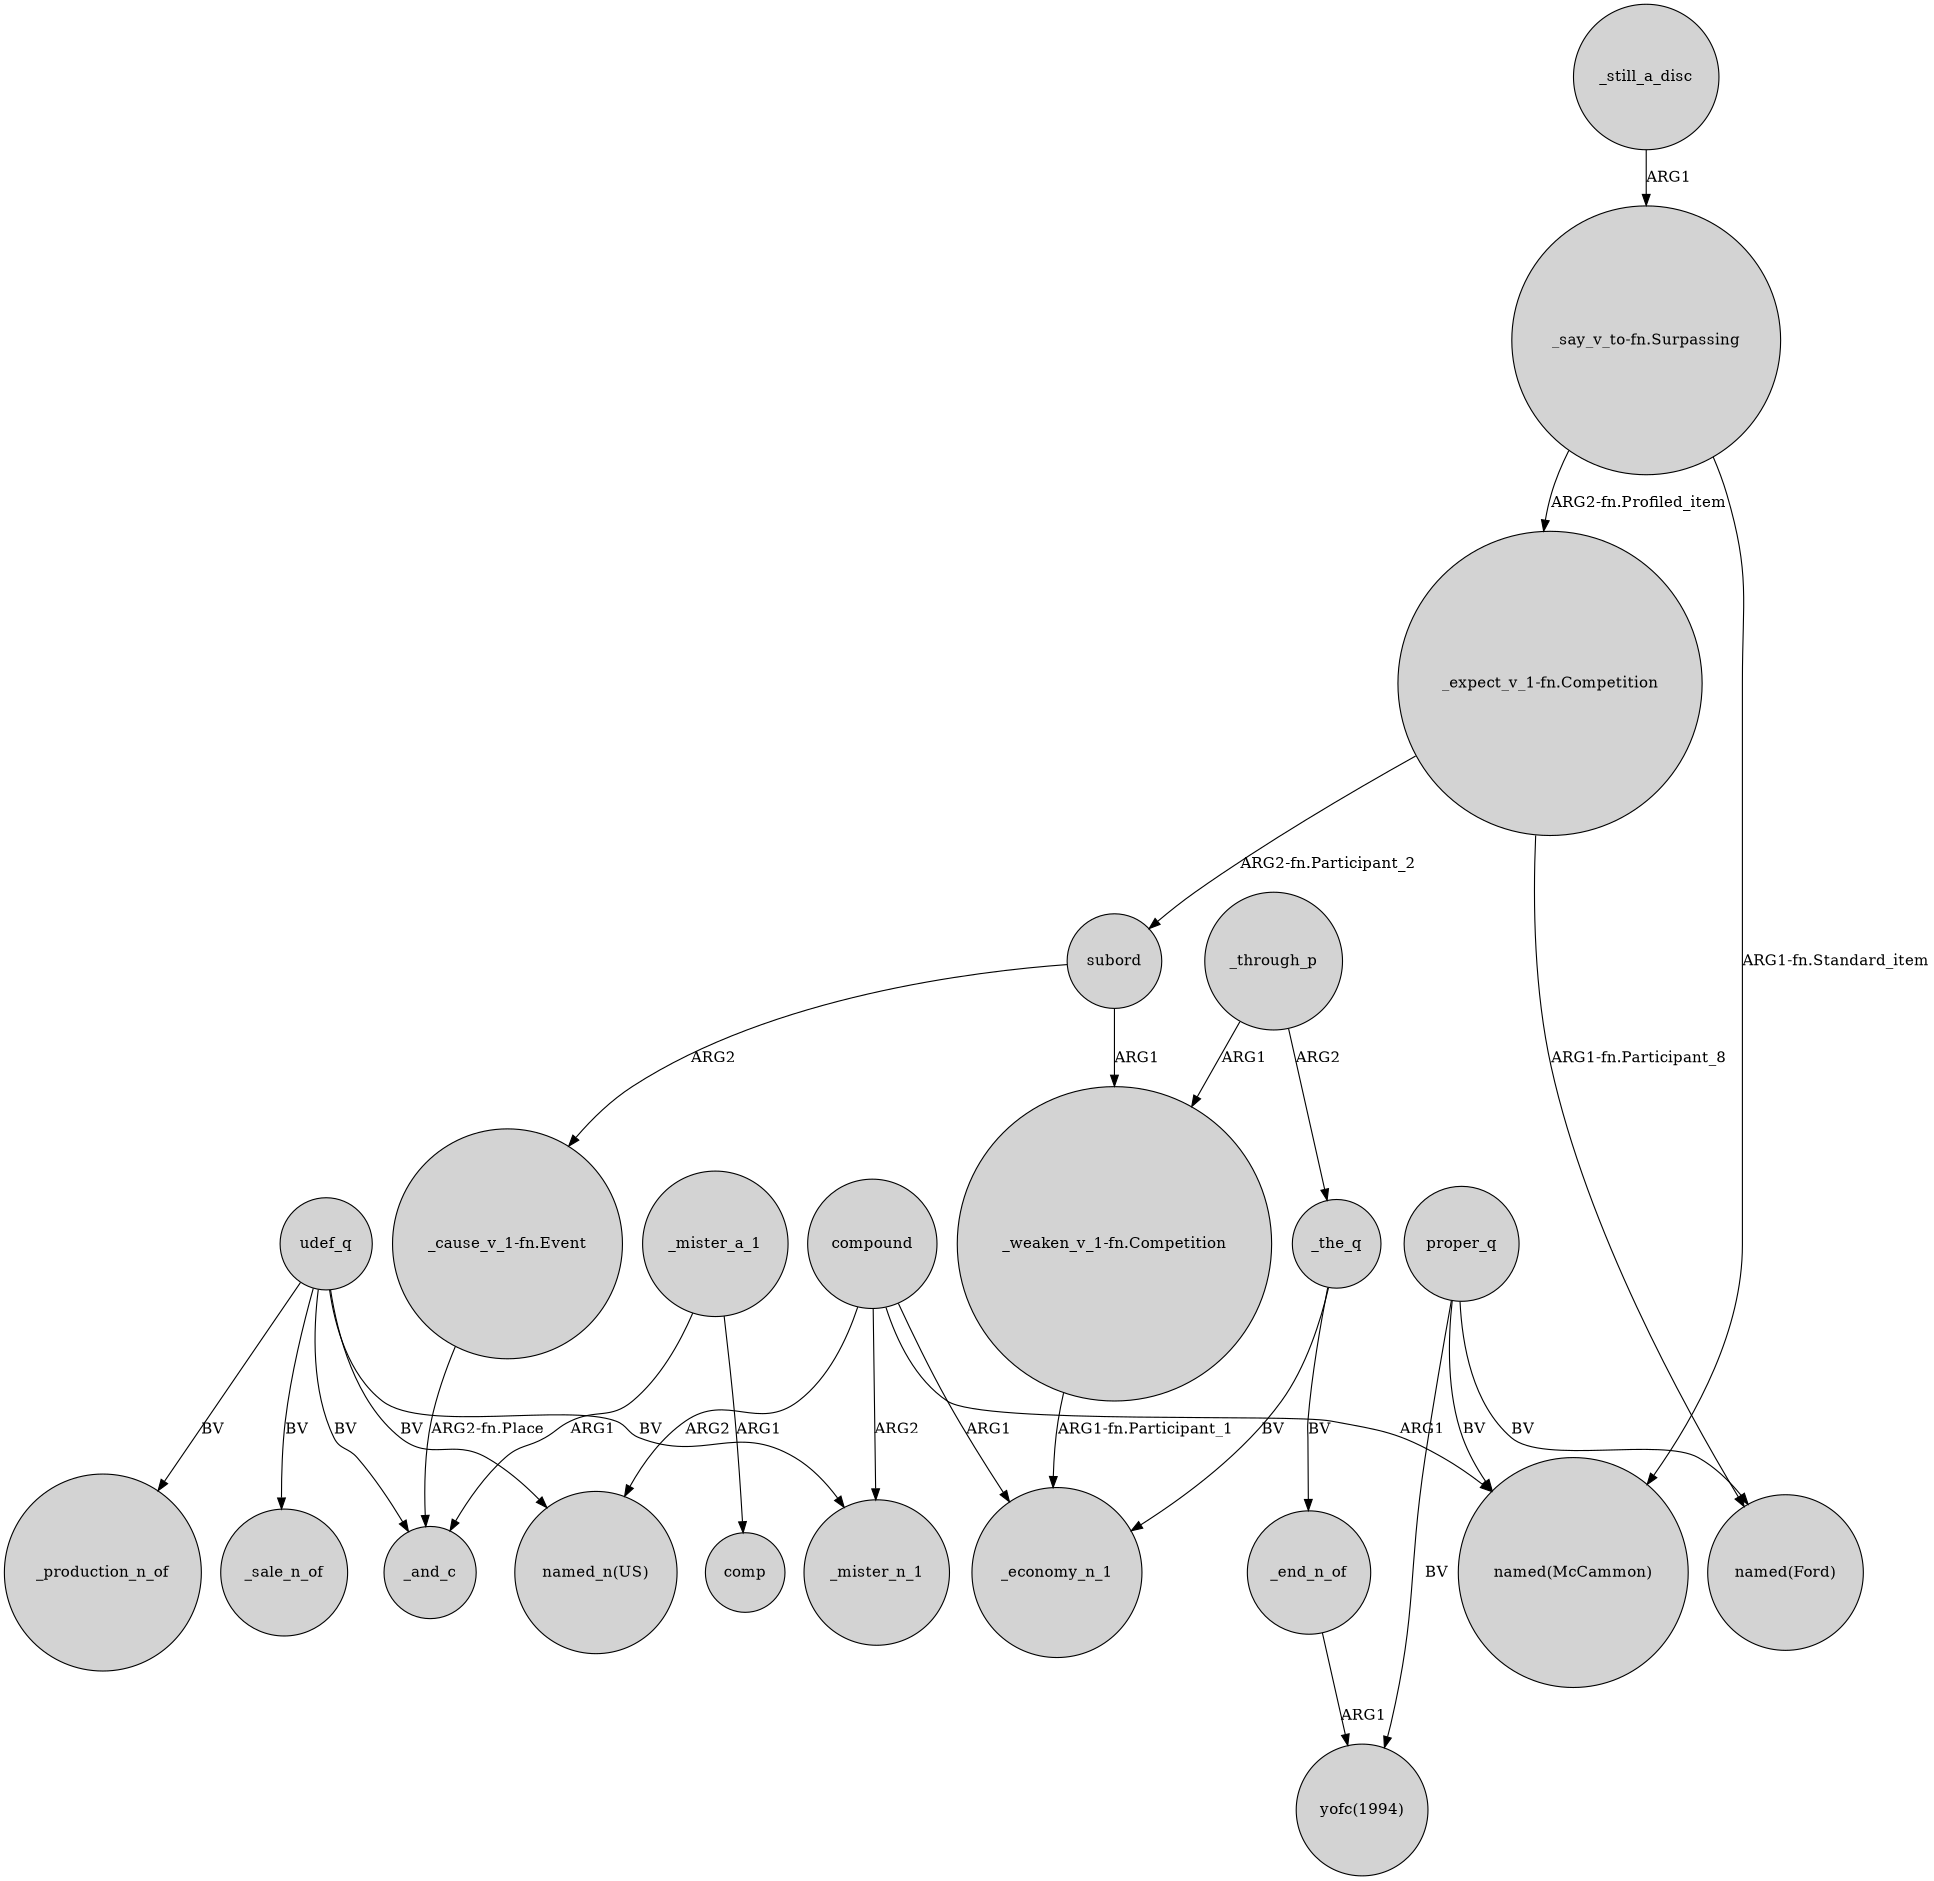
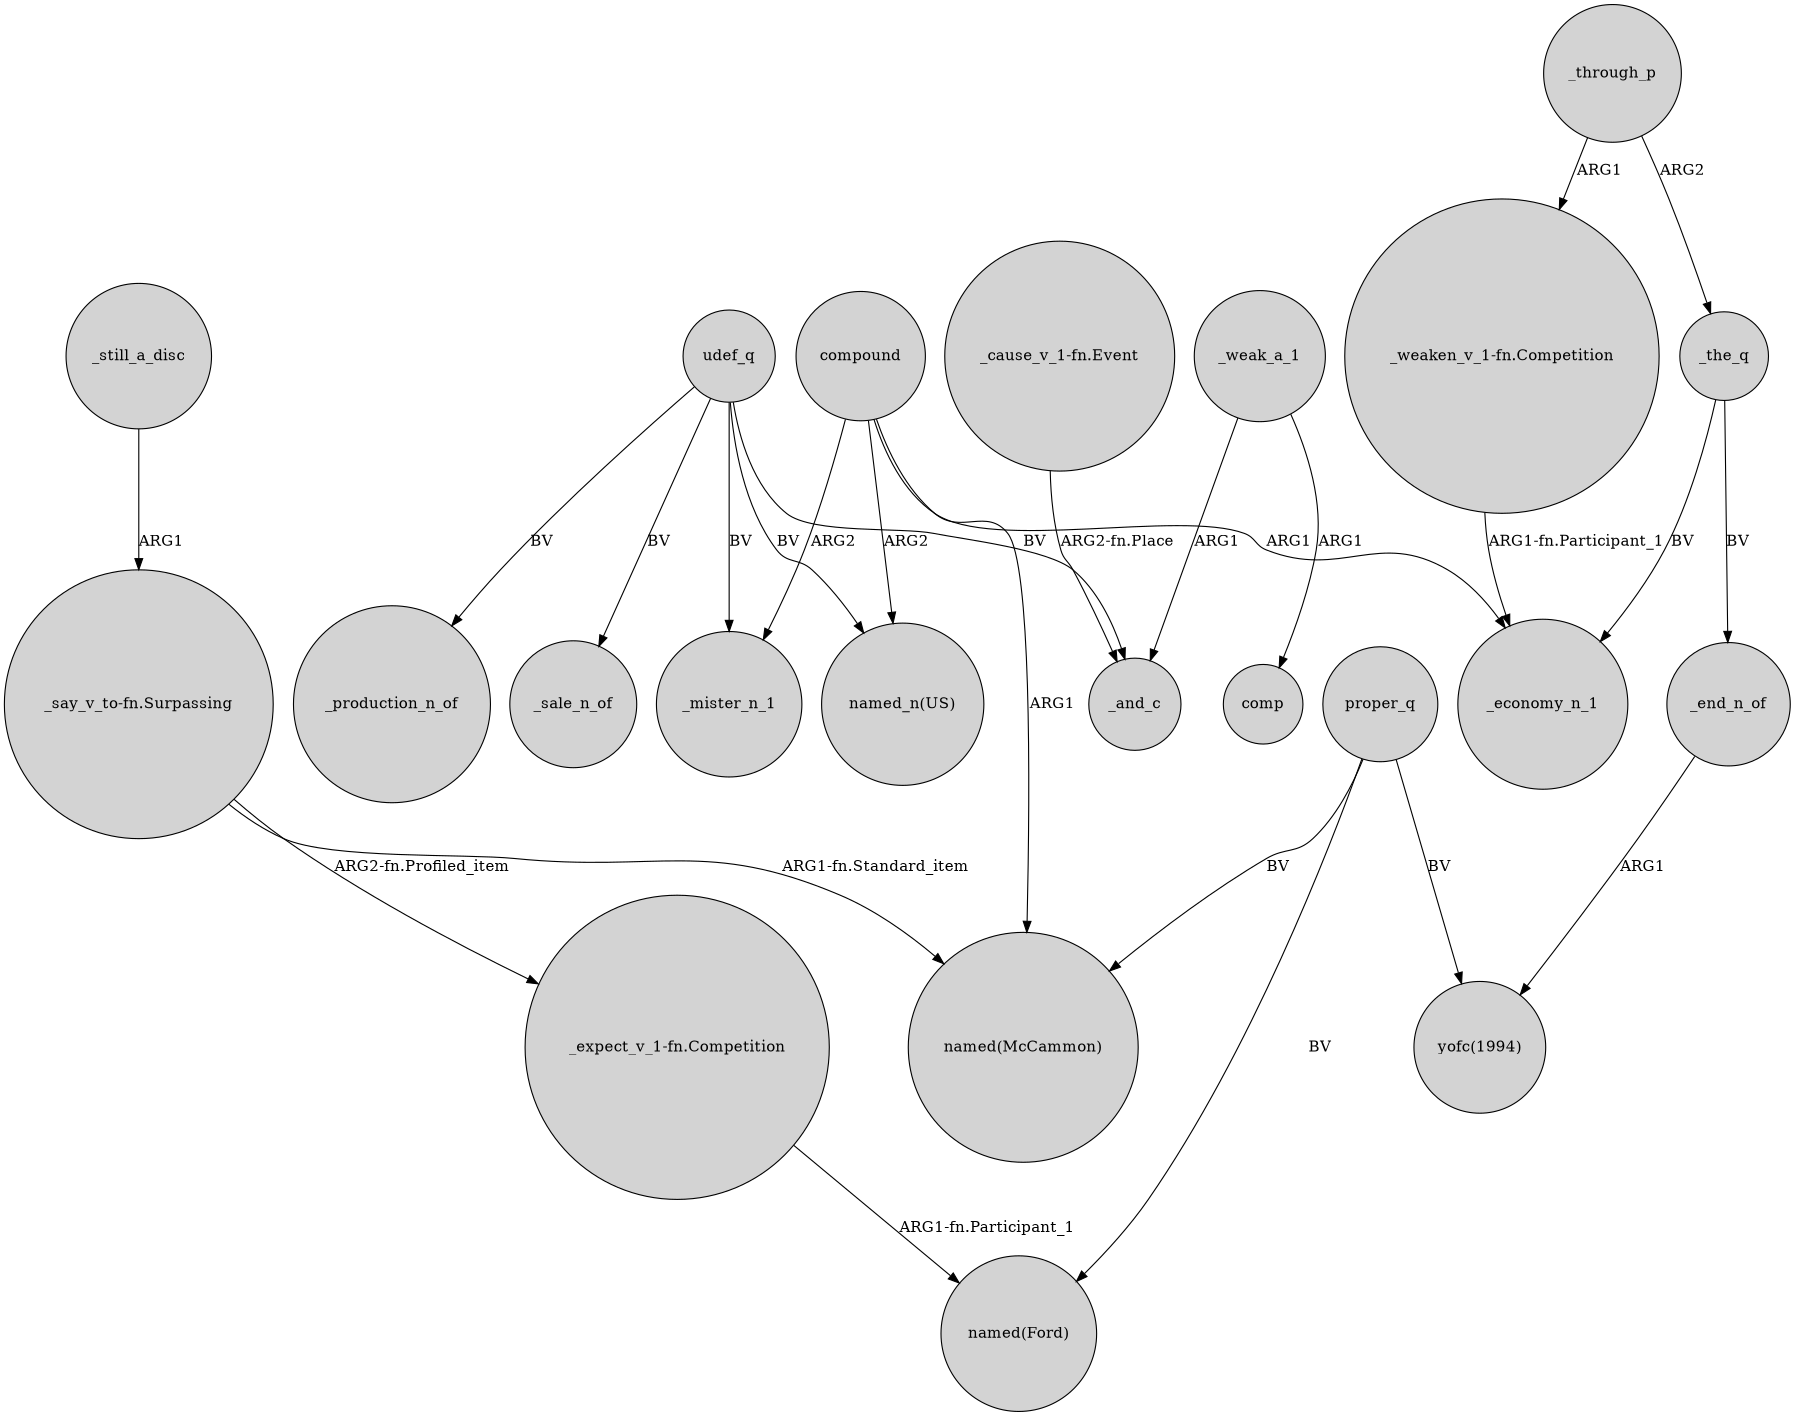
node "subord": removed
edge "_expect_v_1-fn.Competition" -> "named(Ford)": label "ARG1-fn.Participant_8" -> "ARG1-fn.Participant_1"
node "_mister_a_1": label "_mister_a_1" -> "_weak_a_1"
